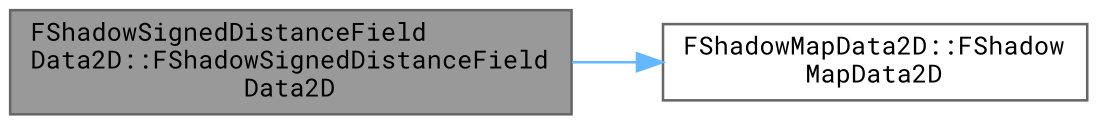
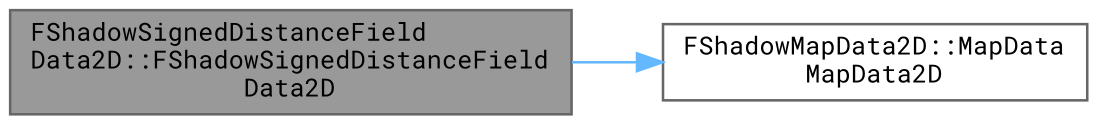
node "FShadowMapData2D::FShadow MapData2D": label "FShadowMapData2D::FShadow MapData2D" -> "FShadowMapData2D::MapData MapData2D"
